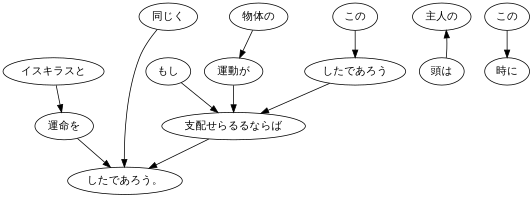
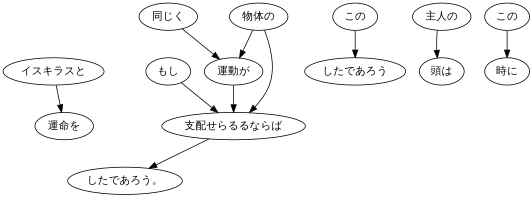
edge "頭は" -> "主人の": reversed
edge "同じく" -> "したであろう。": now "同じく" -> "運動が"
edge "したであろう" -> "支配せらるるならば": now "物体の" -> "支配せらるるならば"
edge "運命を" -> "したであろう。": removed
